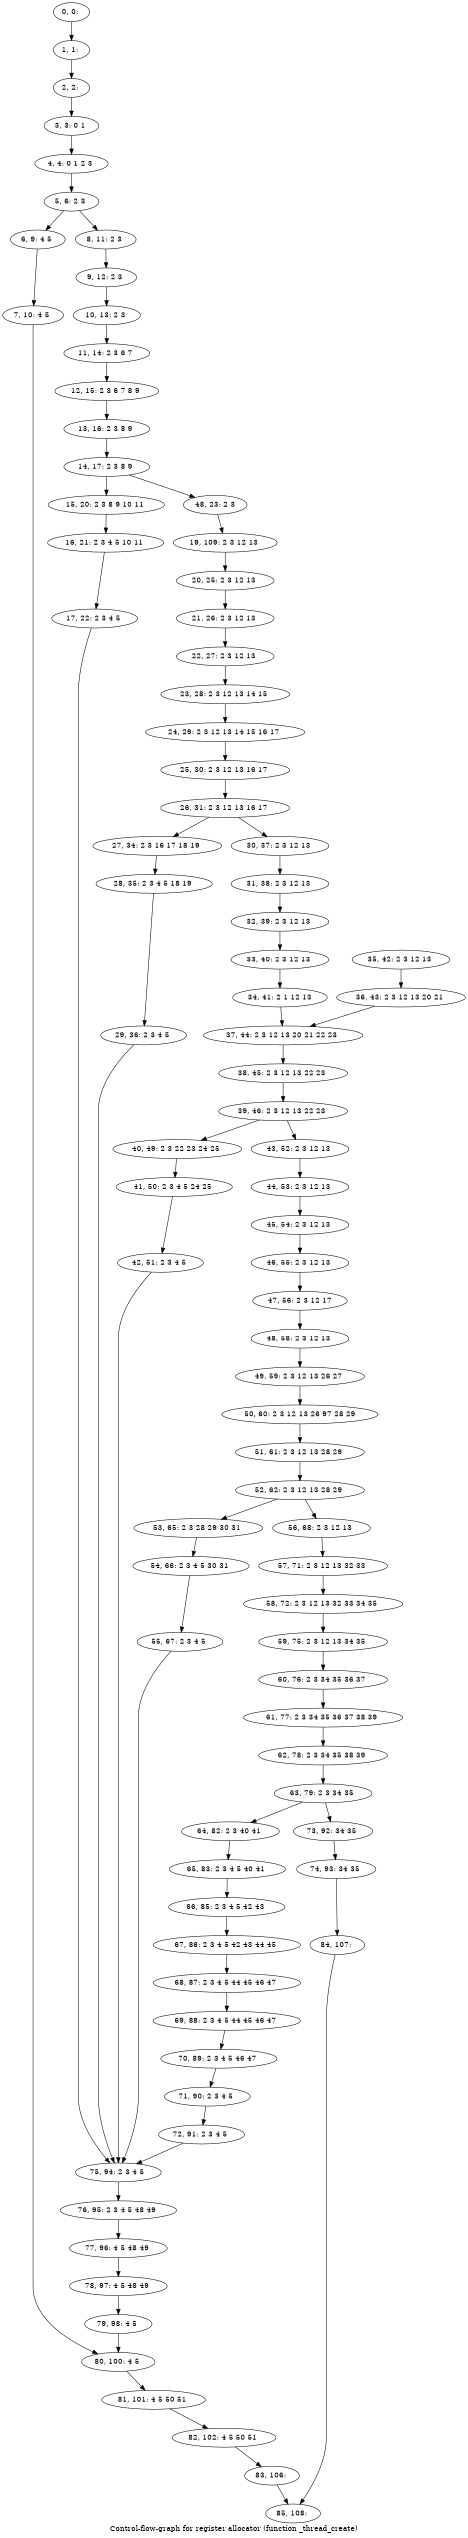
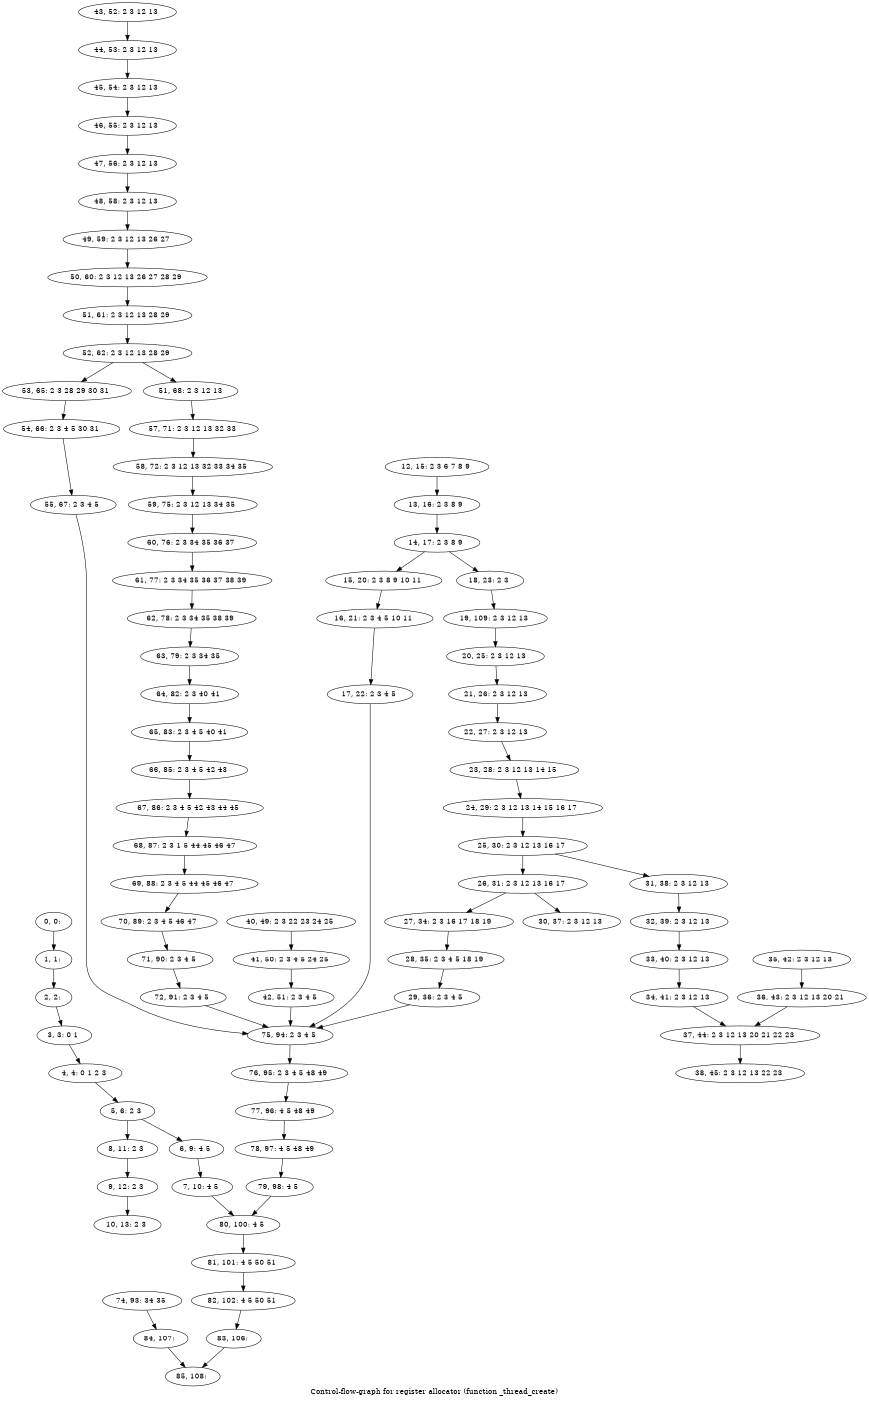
node "11, 14: 2 3 6 7": removed
node "48, 23: 2 3": label "48, 23: 2 3" -> "18, 23: 2 3"
edge "30, 37: 2 3 12 13" -> "31, 38: 2 3 12 13": now "25, 30: 2 3 12 13 16 17" -> "31, 38: 2 3 12 13"
node "34, 41: 2 1 12 13": label "34, 41: 2 1 12 13" -> "34, 41: 2 3 12 13"
node "39, 46: 2 3 12 13 22 23": removed
node "47, 56: 2 3 12 17": label "47, 56: 2 3 12 17" -> "47, 56: 2 3 12 13"
node "50, 60: 2 3 12 13 26 97 28 29": label "50, 60: 2 3 12 13 26 97 28 29" -> "50, 60: 2 3 12 13 26 27 28 29"
node "56, 68: 2 3 12 13": label "56, 68: 2 3 12 13" -> "51, 68: 2 3 12 13"
node "73, 92: 34 35": removed
node "68, 87: 2 3 4 5 44 45 46 47": label "68, 87: 2 3 4 5 44 45 46 47" -> "68, 87: 2 3 1 5 44 45 46 47"
